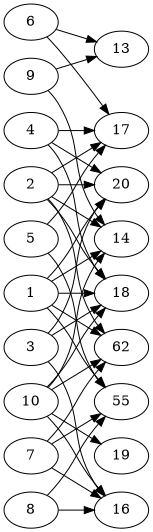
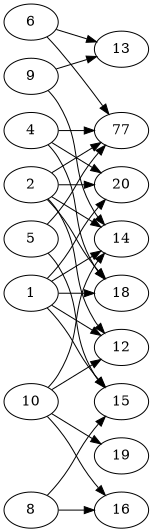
node "17": label "17" -> "77"
edge "10" -> "18": removed
node "3": removed
node "62": label "62" -> "12"
node "55": label "55" -> "15"
node "7": removed
